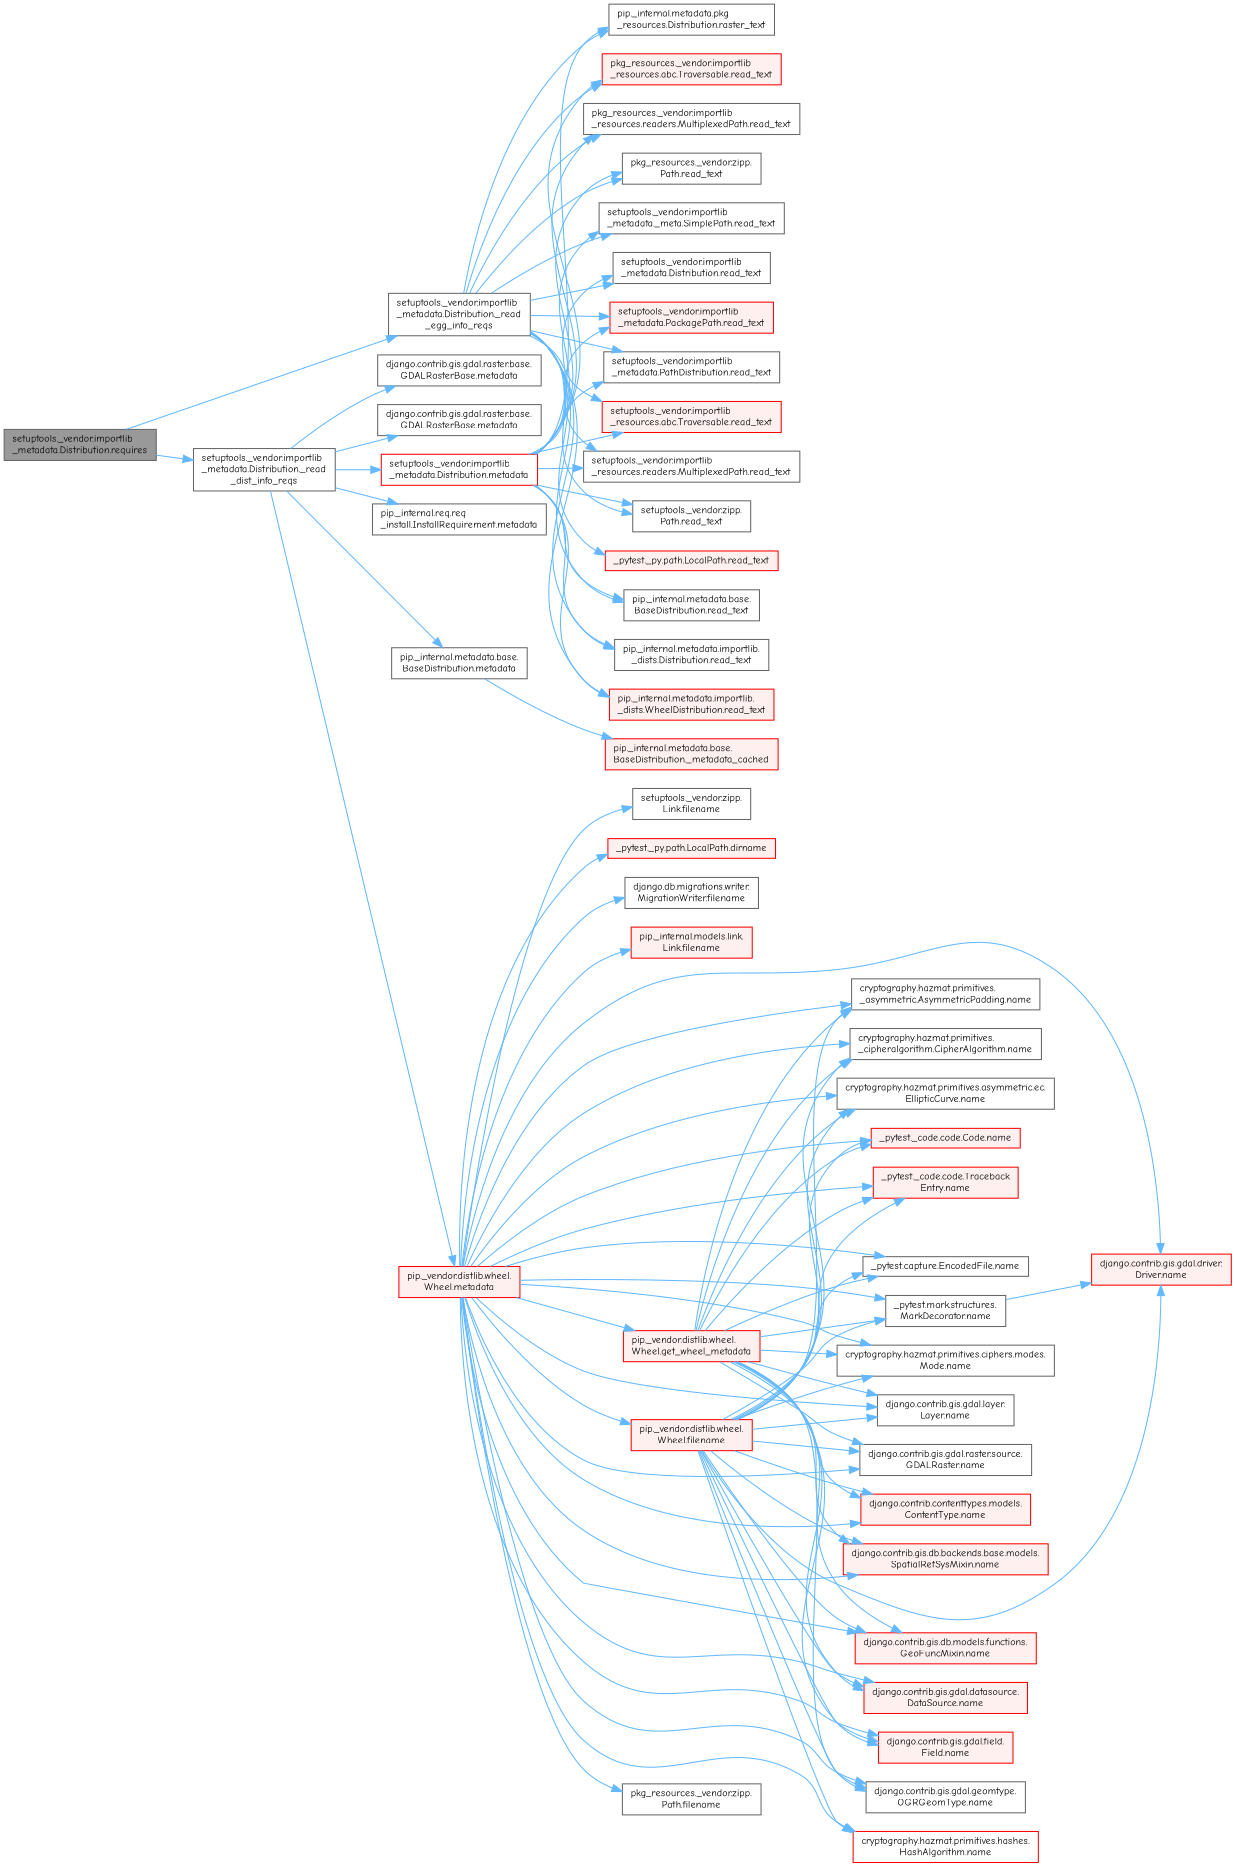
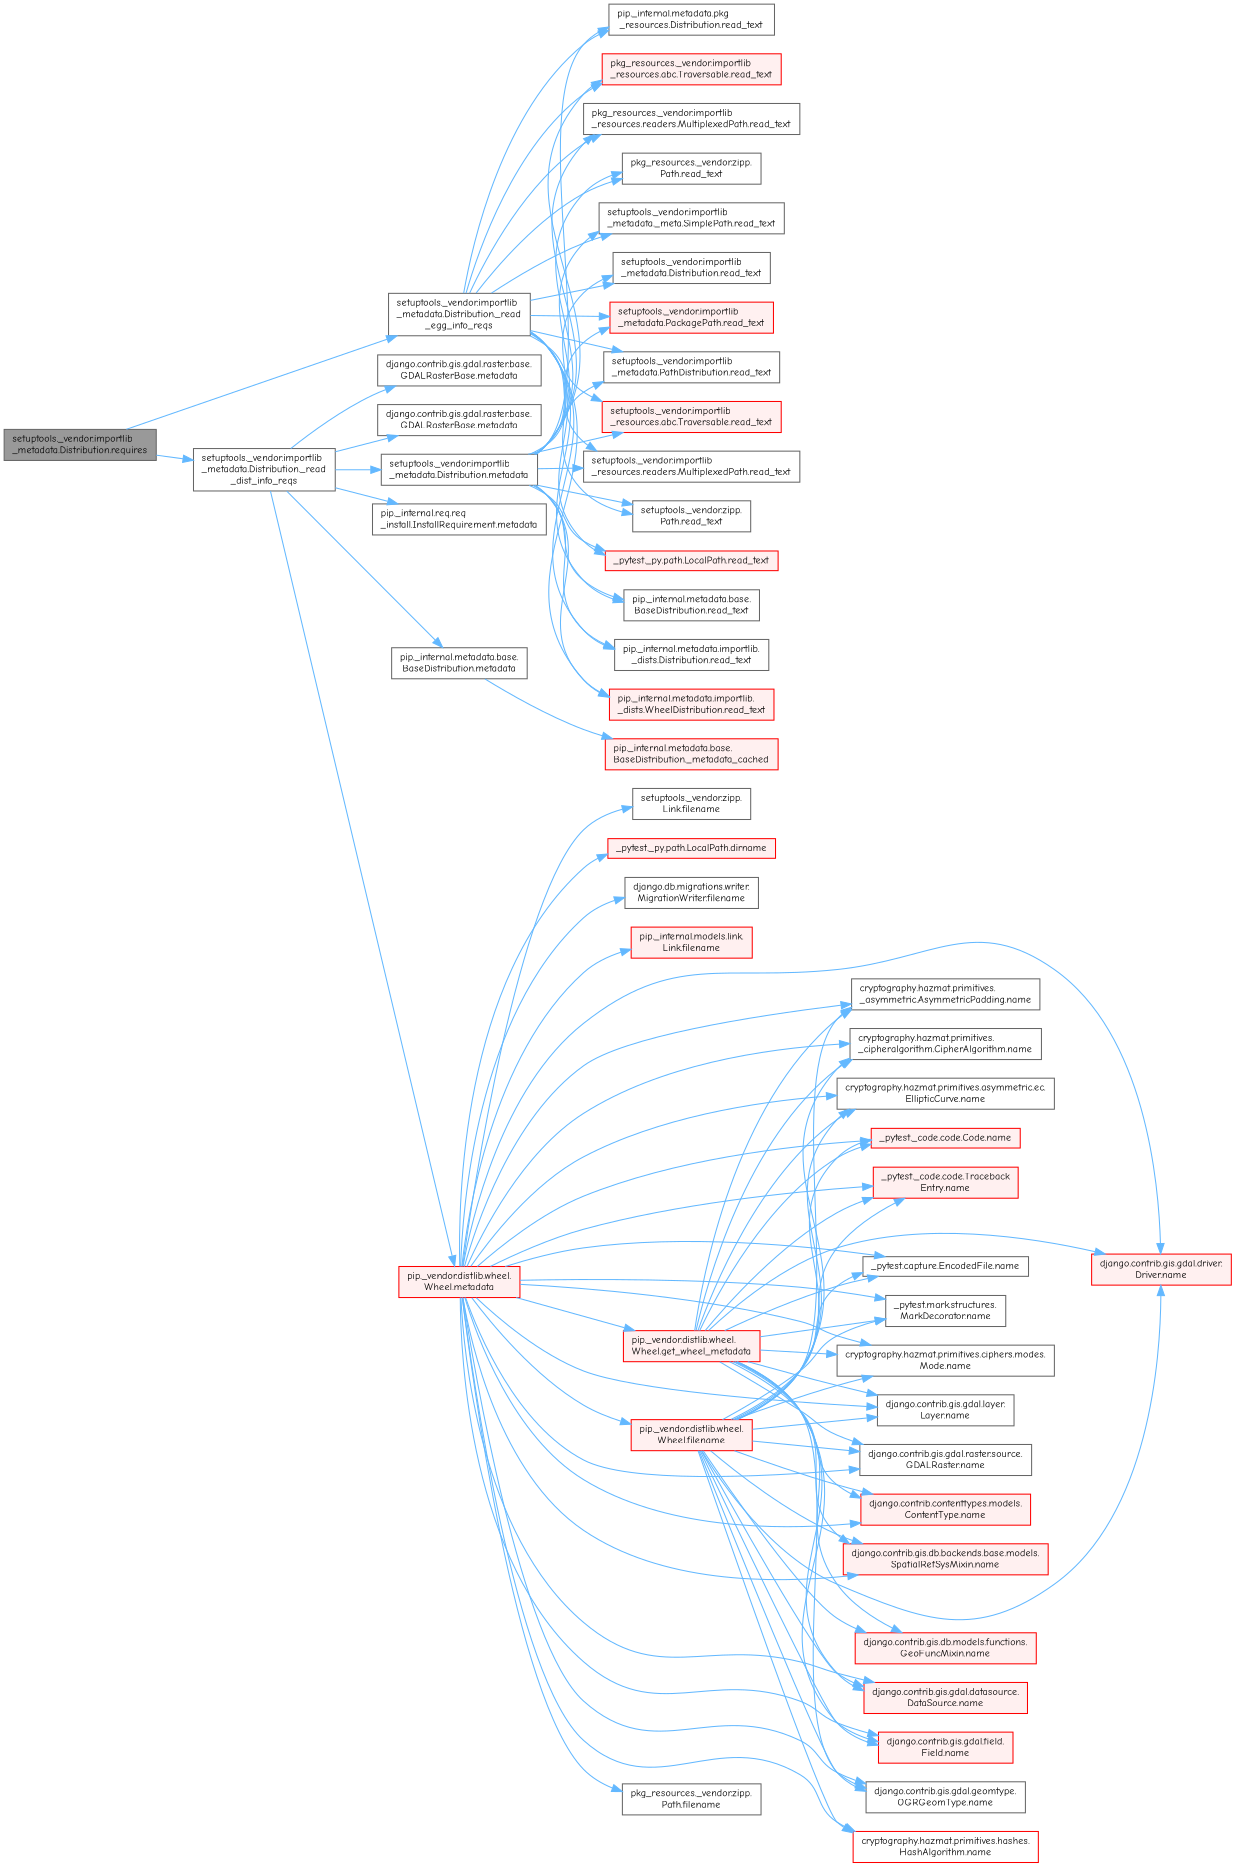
node "pip._internal.metadata.pkg _resources.Distribution.raster_text": label "pip._internal.metadata.pkg _resources.Distribution.raster_text" -> "pip._internal.metadata.pkg _resources.Distribution.read_text"
node "setuptools._vendor.importlib _metadata.Distribution.metadata": color red -> grey40
edge "setuptools._vendor.importlib _metadata.Distribution.metadata" -> "_pytest._py.path.LocalPath.read_text": added
edge "_pytest.mark.structures. MarkDecorator.name" -> "django.contrib.gis.gdal.driver. Driver.name": now "pip._vendor.distlib.wheel. Wheel.get_wheel_metadata" -> "django.contrib.gis.gdal.driver. Driver.name"
edge "pip._vendor.distlib.wheel. Wheel.metadata" -> "django.contrib.gis.db.models.functions. GeoFuncMixin.name": removed
